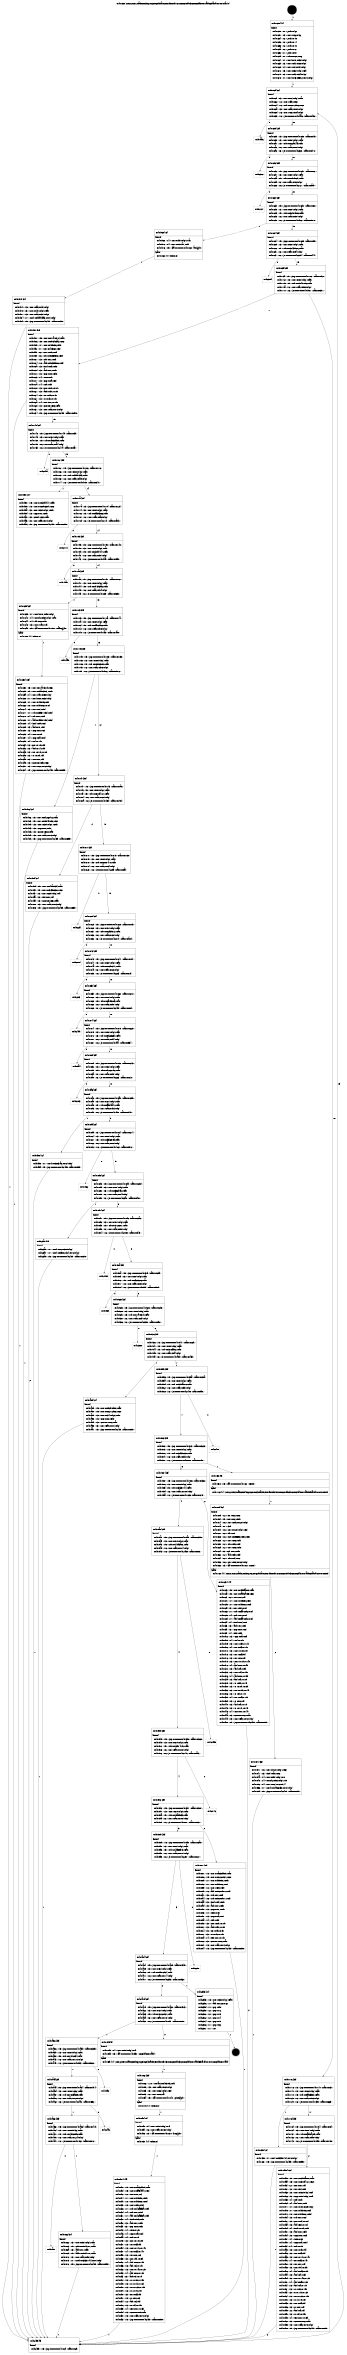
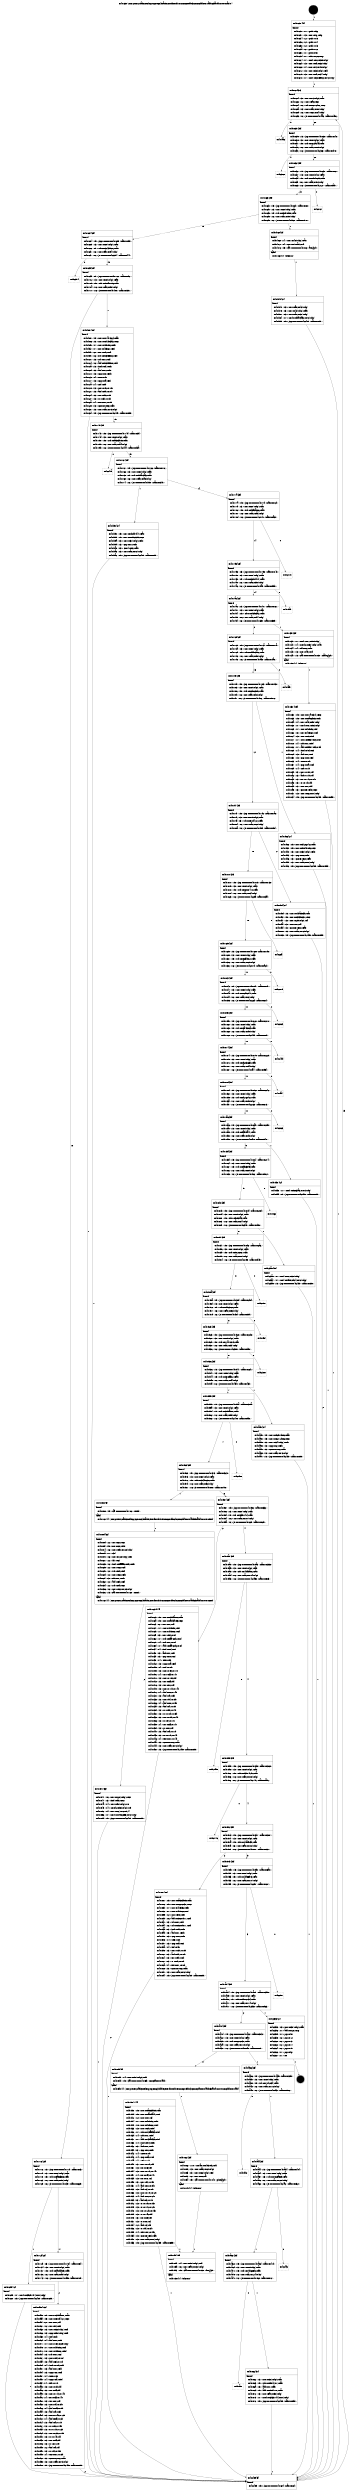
edge "0x4017ac [25]" -> "0x4017c5 [25]": label " 13" -> " 2"
edge "0x401b90 [27]" -> "0x4024e9 [5]": added, label "1"
edge "0x401ef9 [15]" -> "0x401f08 [144]": reversed
